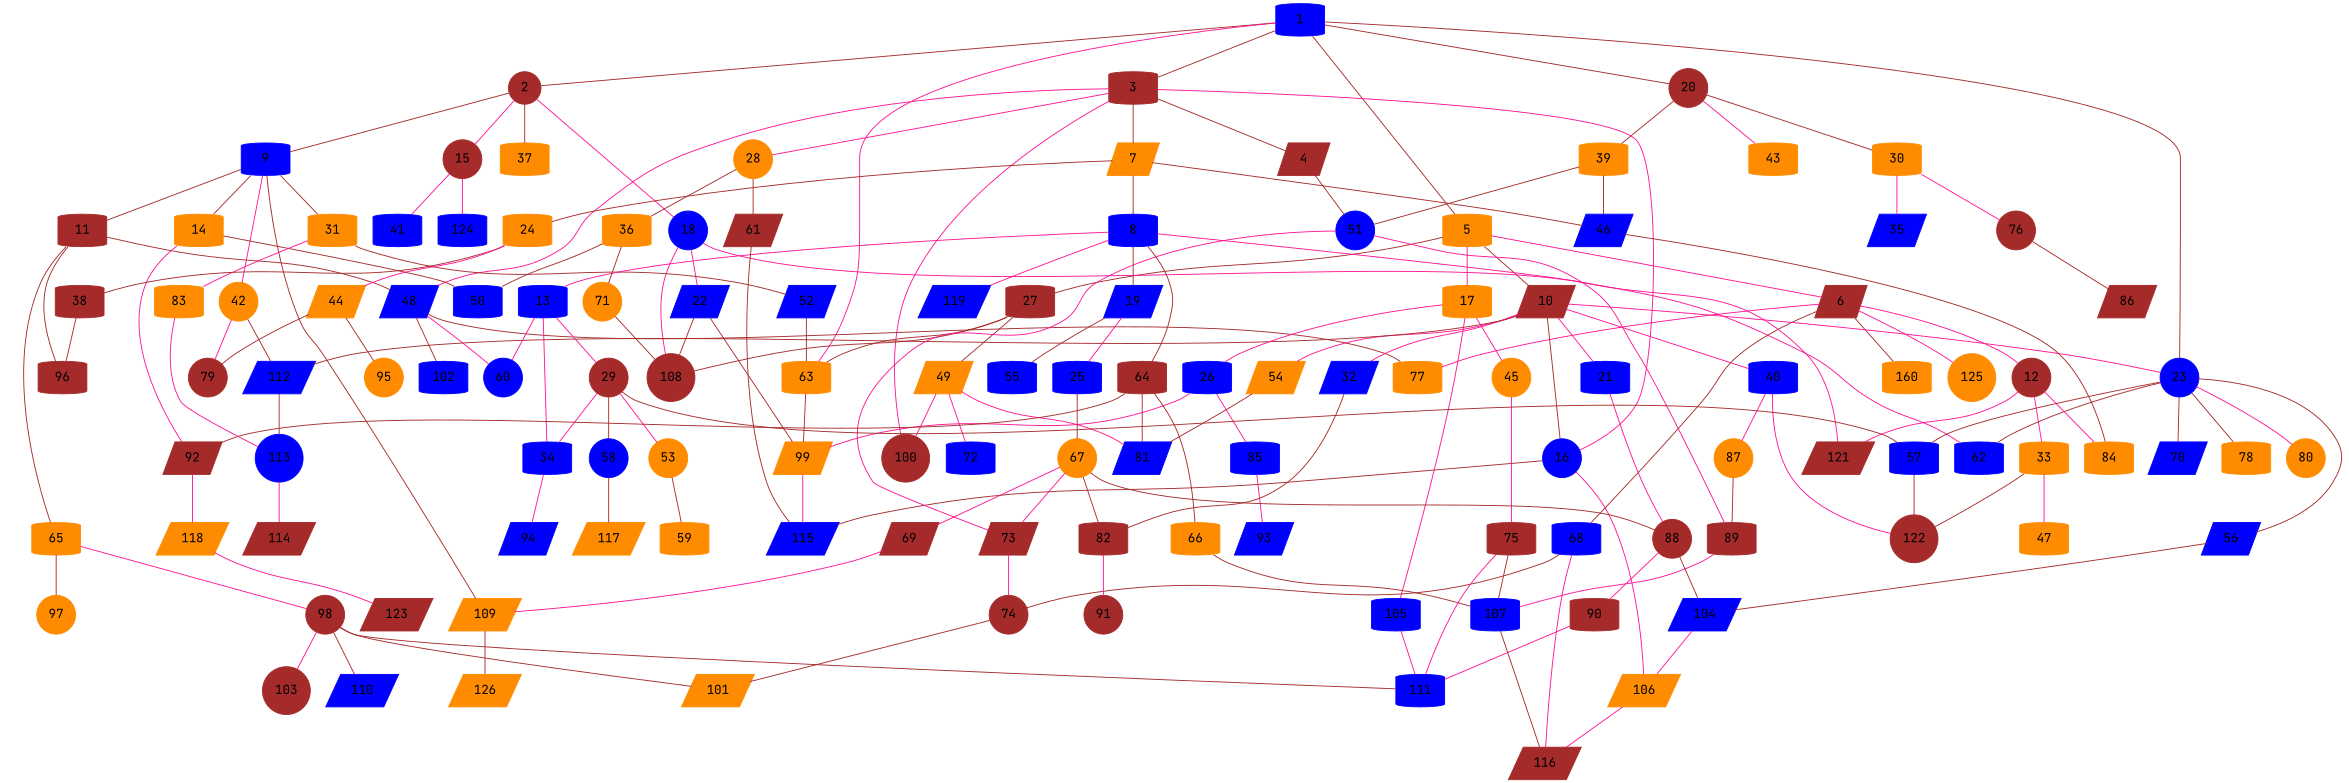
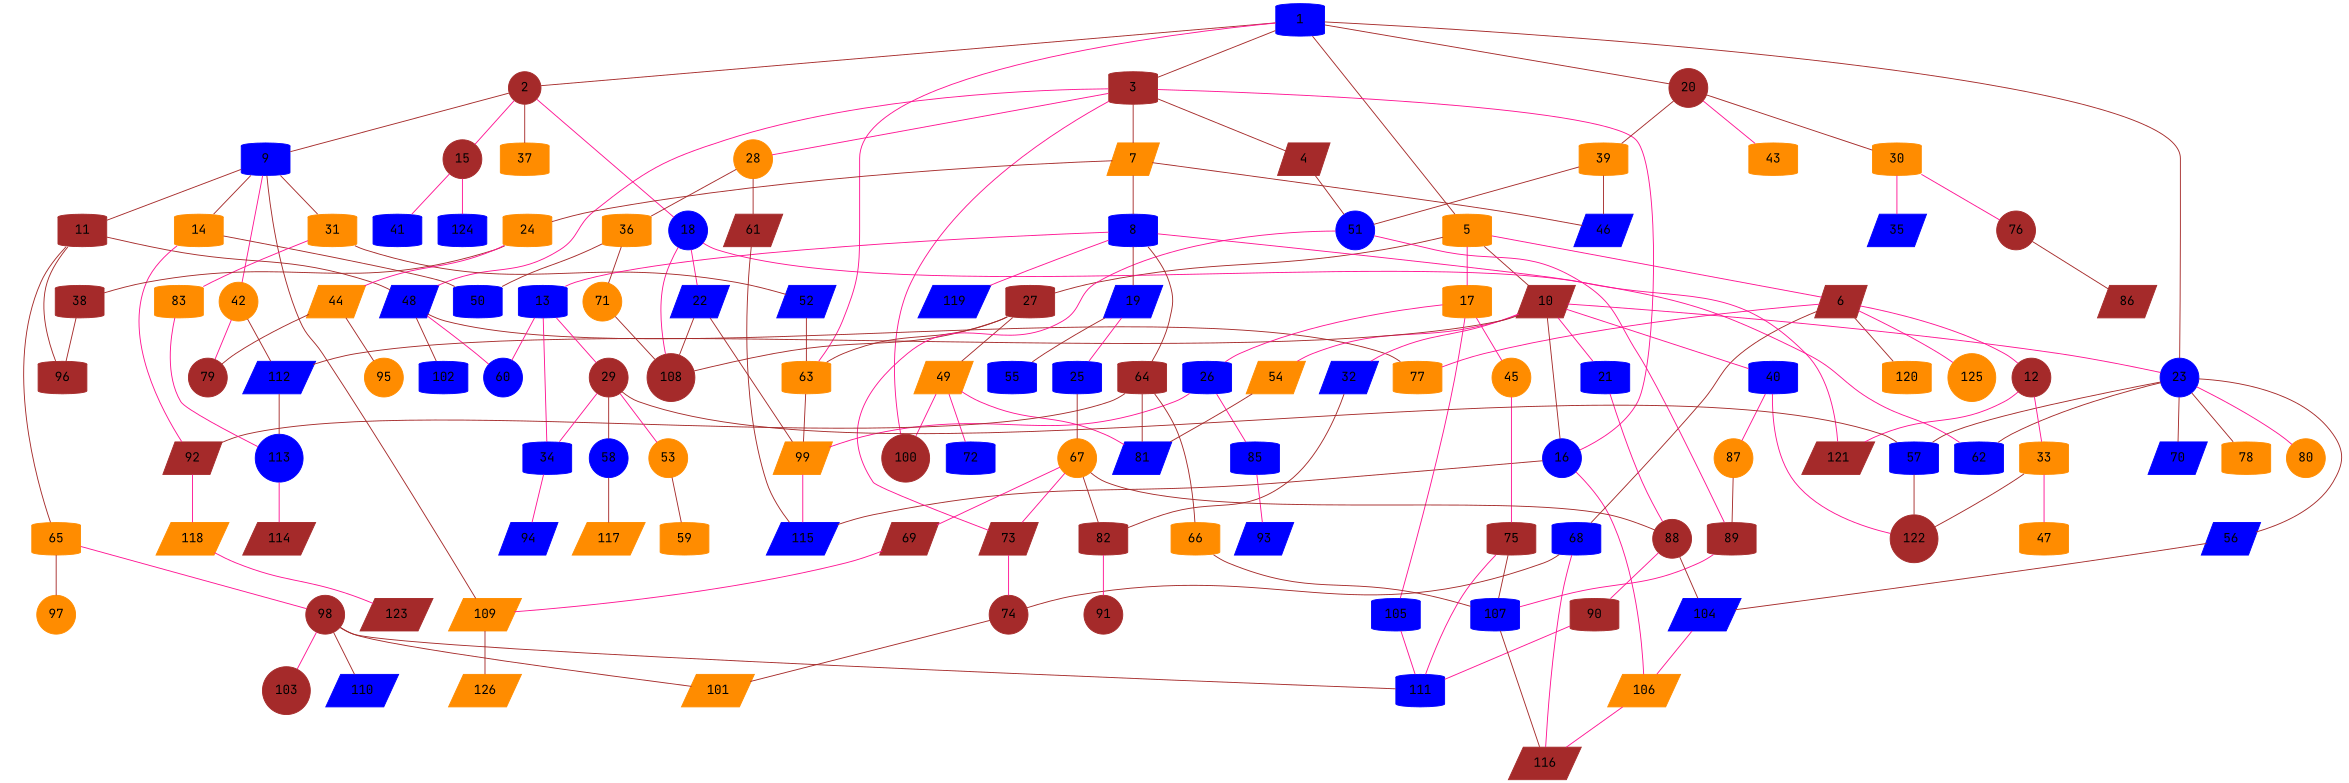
node "160": label "160" -> "120"
node "84": removed
